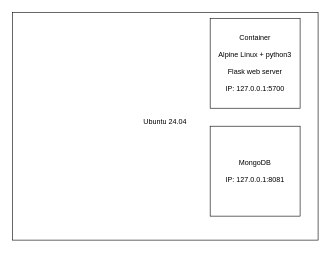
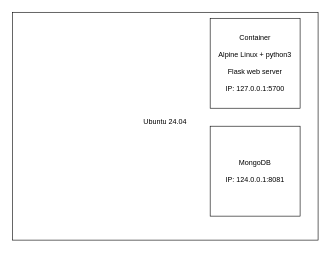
node "MongoDB IP: 127.0.0.1:8081": label "MongoDB IP: 127.0.0.1:8081" -> "MongoDB IP: 124.0.0.1:8081"
